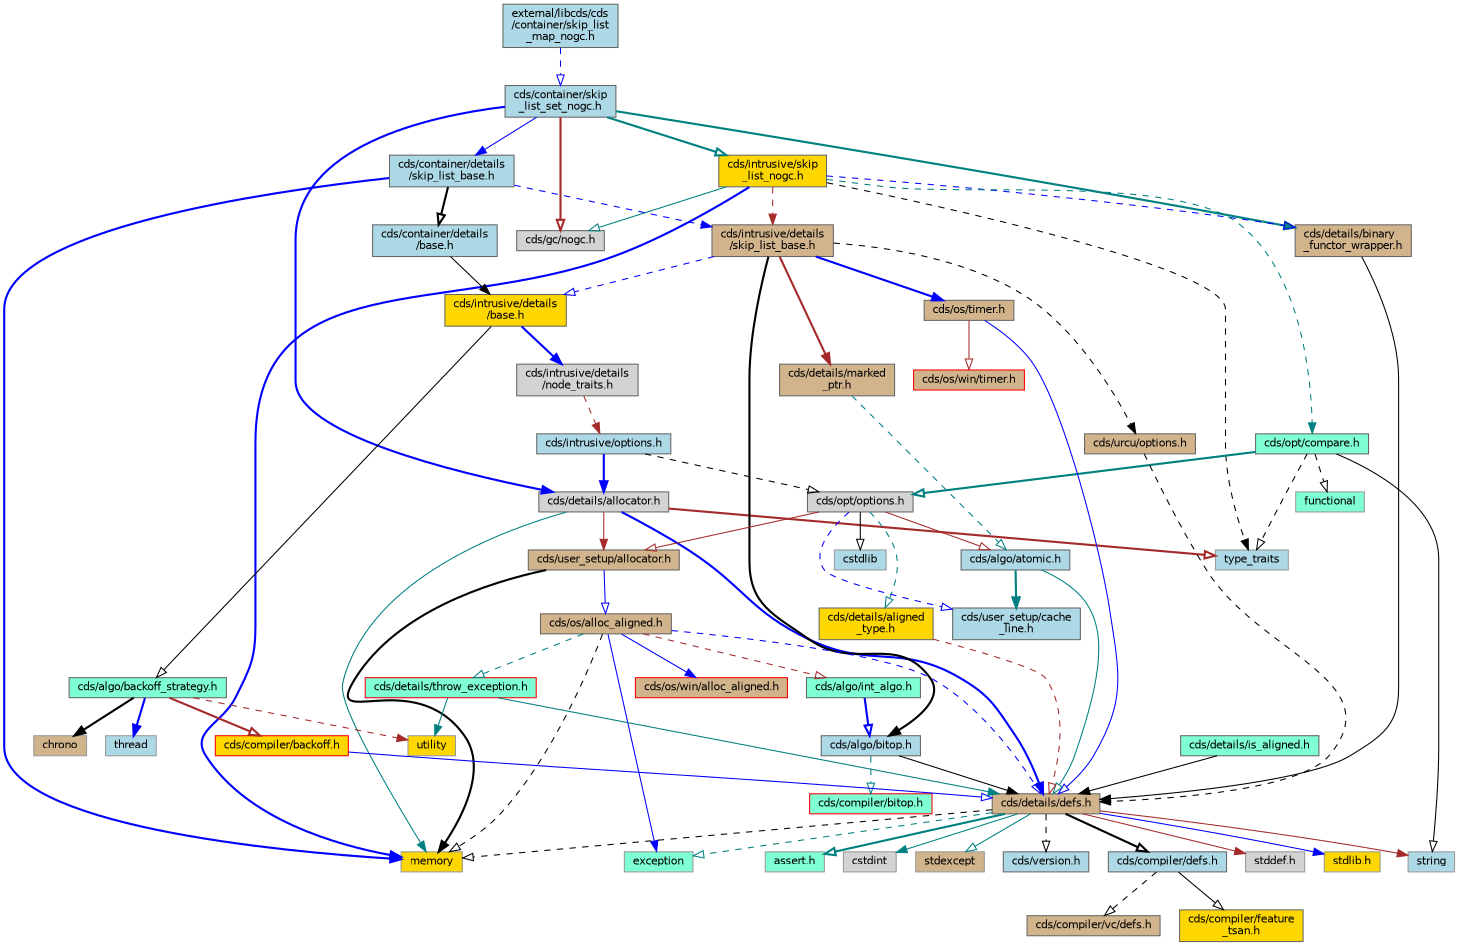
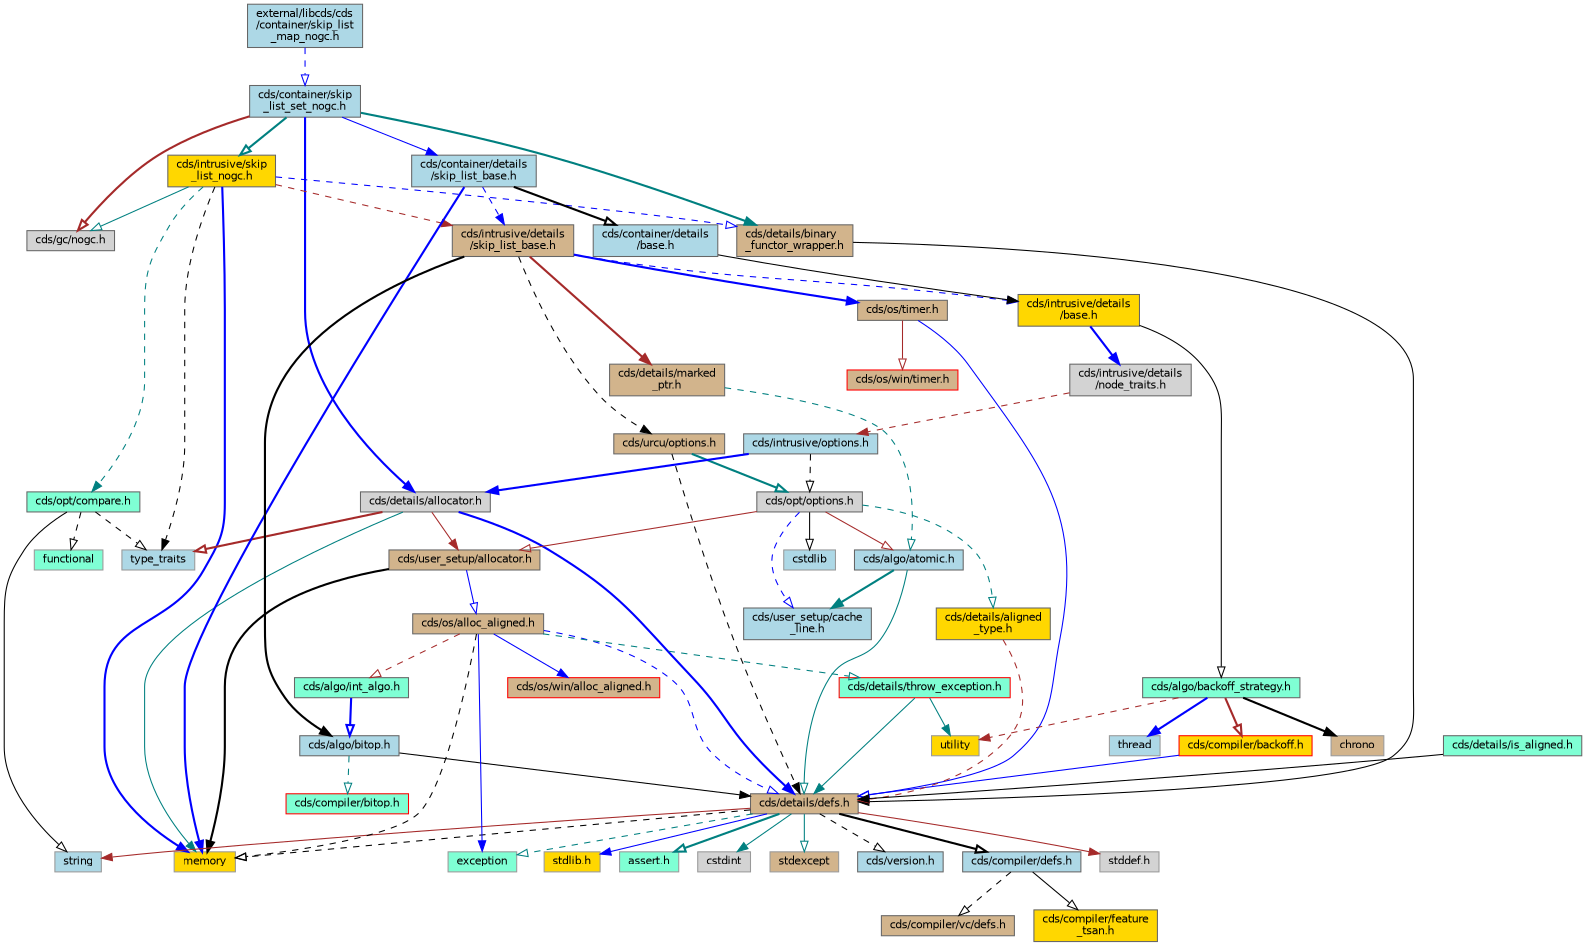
edge "cds/opt/compare.h" -> "cds/opt/options.h": now "cds/urcu/options.h" -> "cds/opt/options.h"
